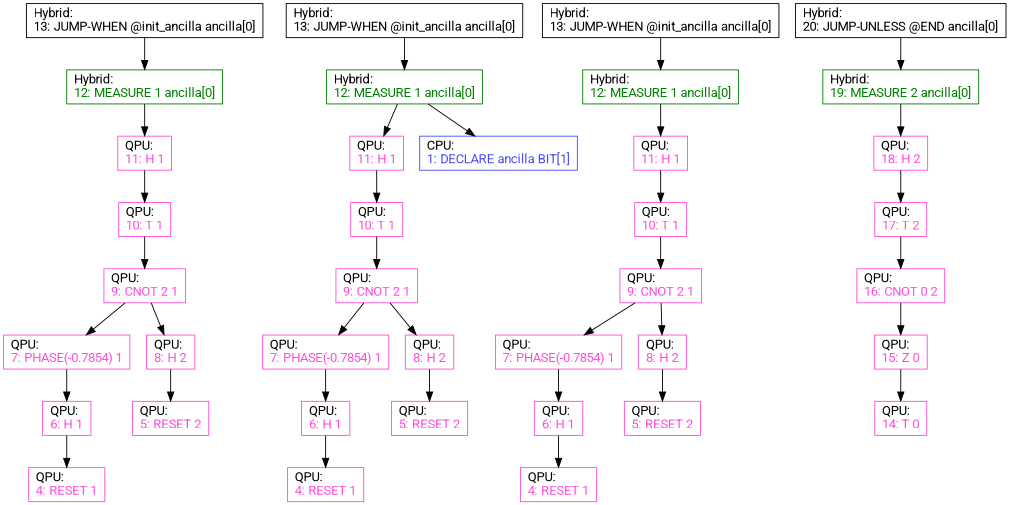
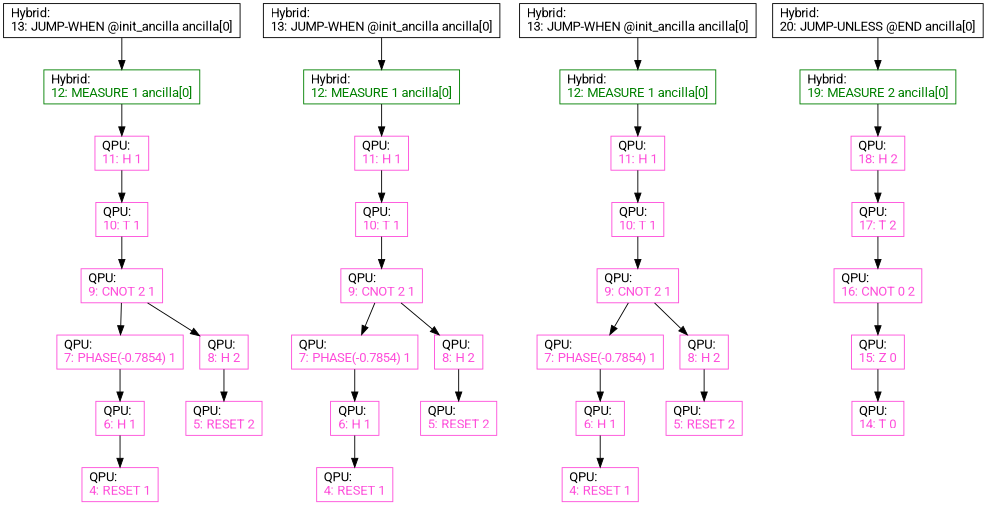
node "CPU:": removed
